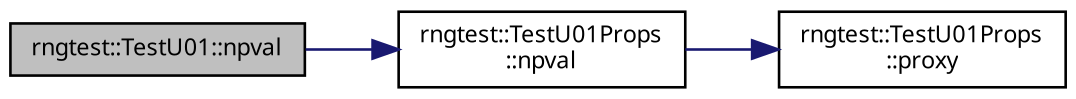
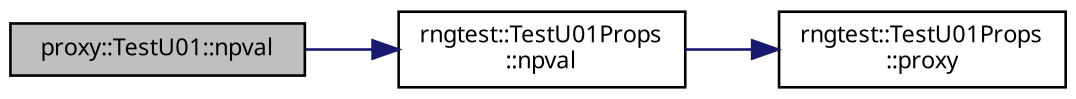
node "rngtest::TestU01::npval": label "rngtest::TestU01::npval" -> "proxy::TestU01::npval"
